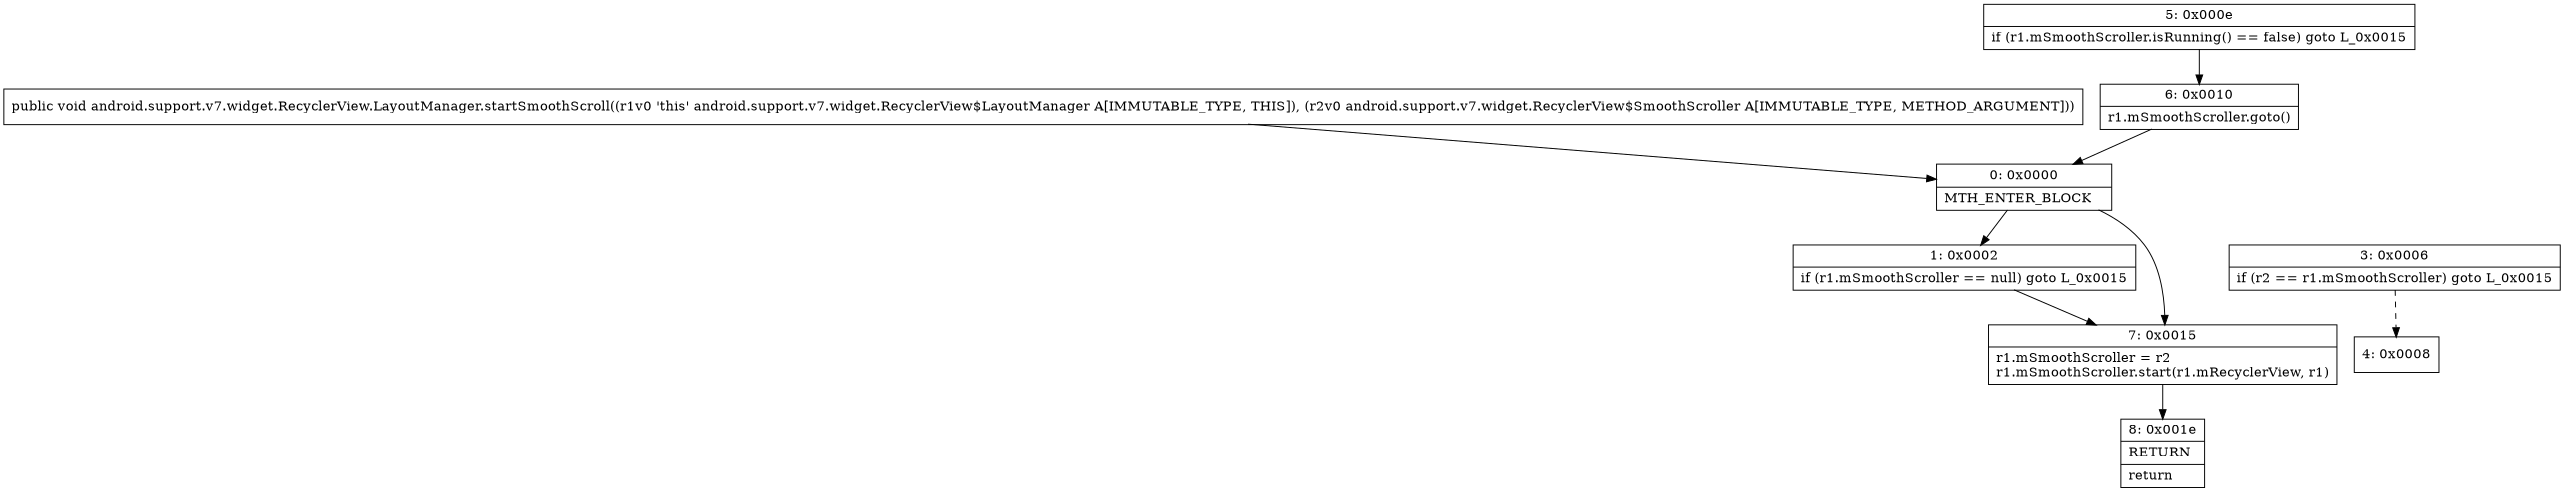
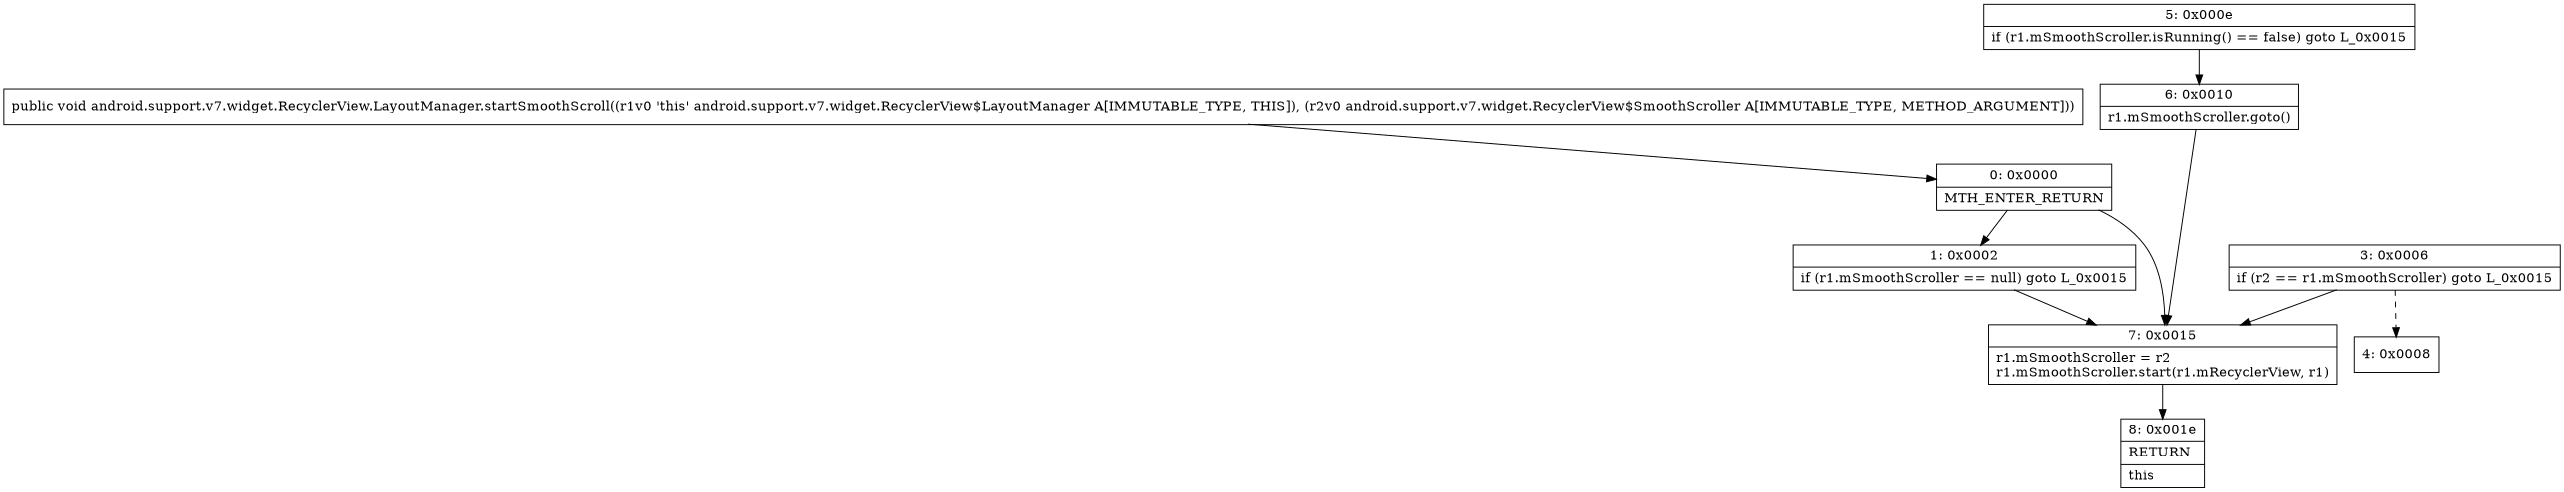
edge "6: 0x0010" -> "0: 0x0000": now "6: 0x0010" -> "7: 0x0015"
node "0: 0x0000": text "MTH_ENTER_BLOCK" -> "MTH_ENTER_RETURN"
edge "3: 0x0006" -> "7: 0x0015": added
node "8: 0x001e": text "return" -> "this"
